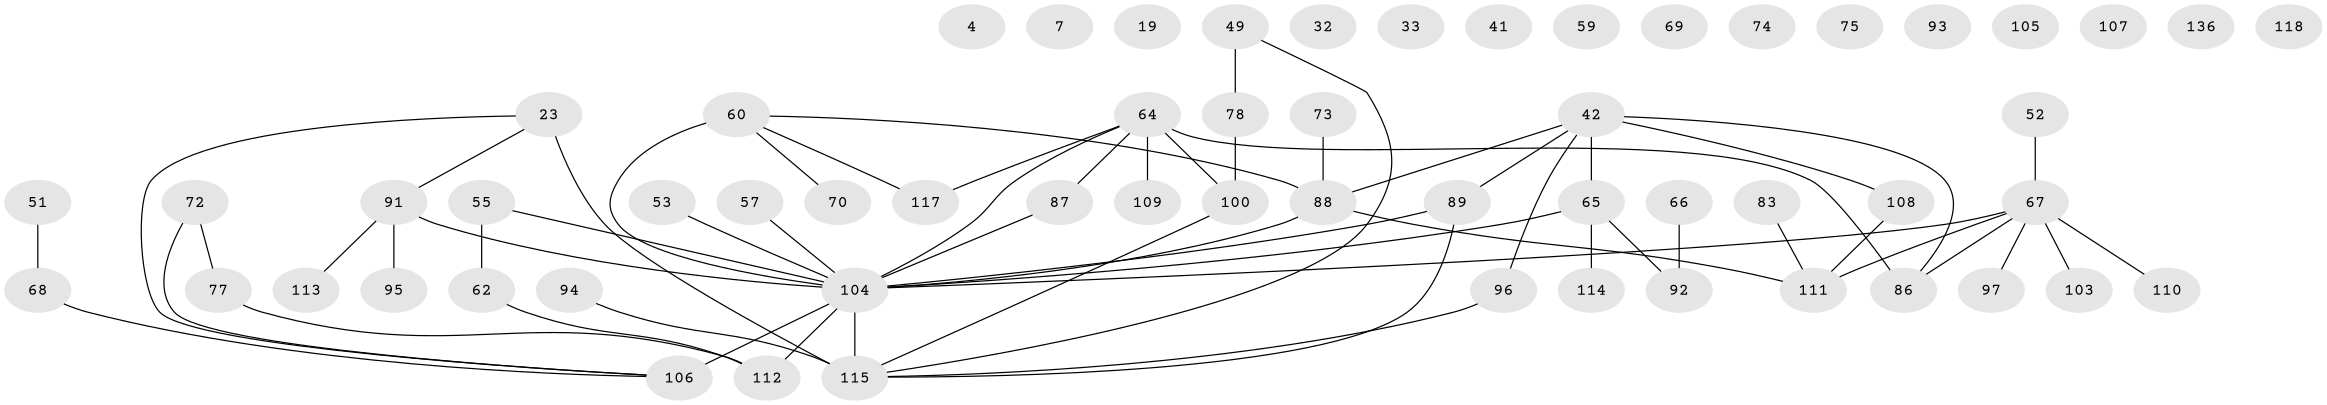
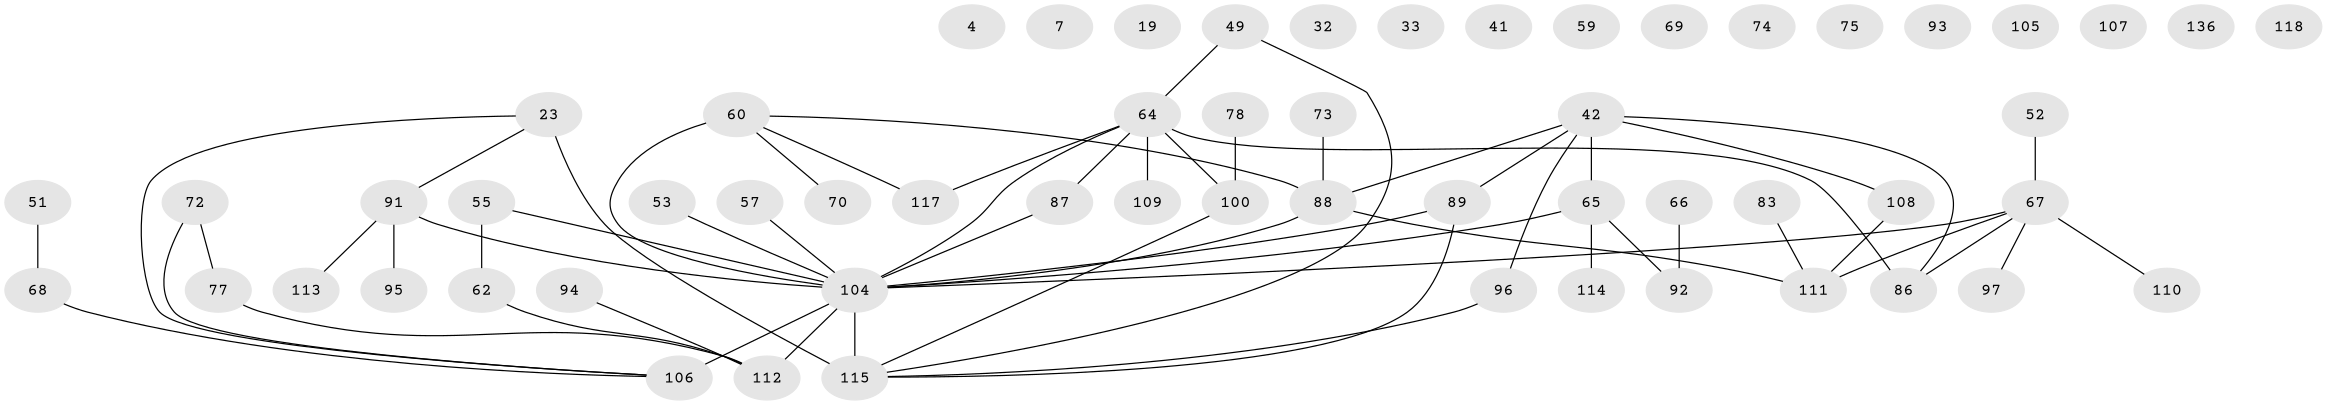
edge "49" -- "78": now "49" -- "64"
node "103": removed
edge "94" -- "115": now "94" -- "112"
